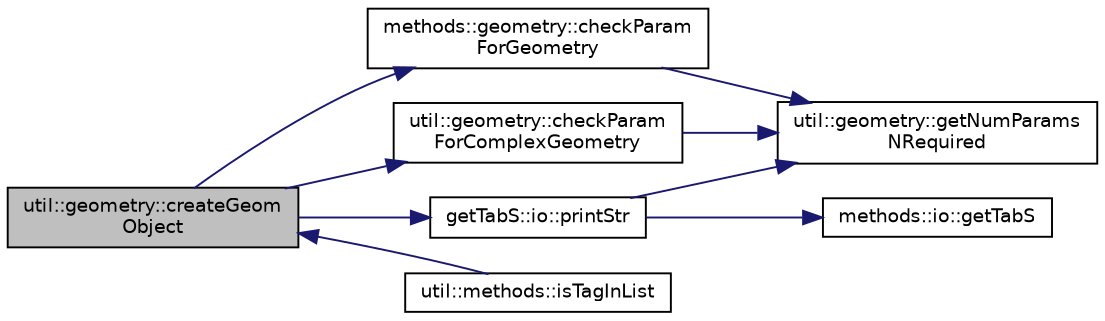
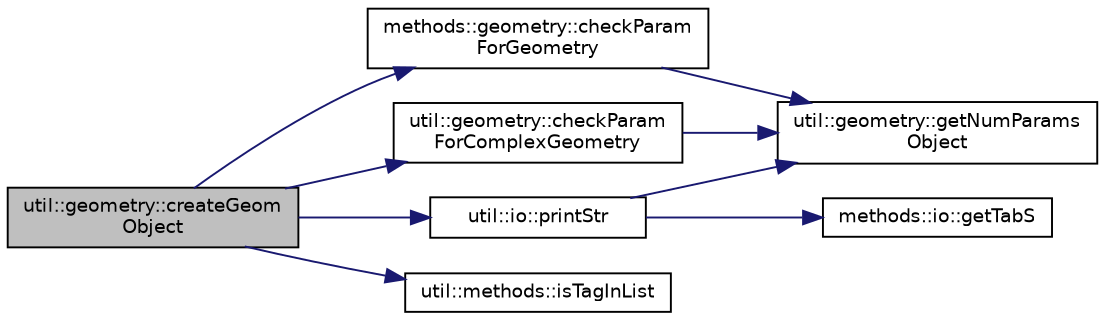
node "util::geometry::getNumParams NRequired": label "util::geometry::getNumParams NRequired" -> "util::geometry::getNumParams Object"
node "getTabS::io::printStr": label "getTabS::io::printStr" -> "util::io::printStr"
edge "util::methods::isTagInList" -> "util::geometry::createGeom Object": reversed
